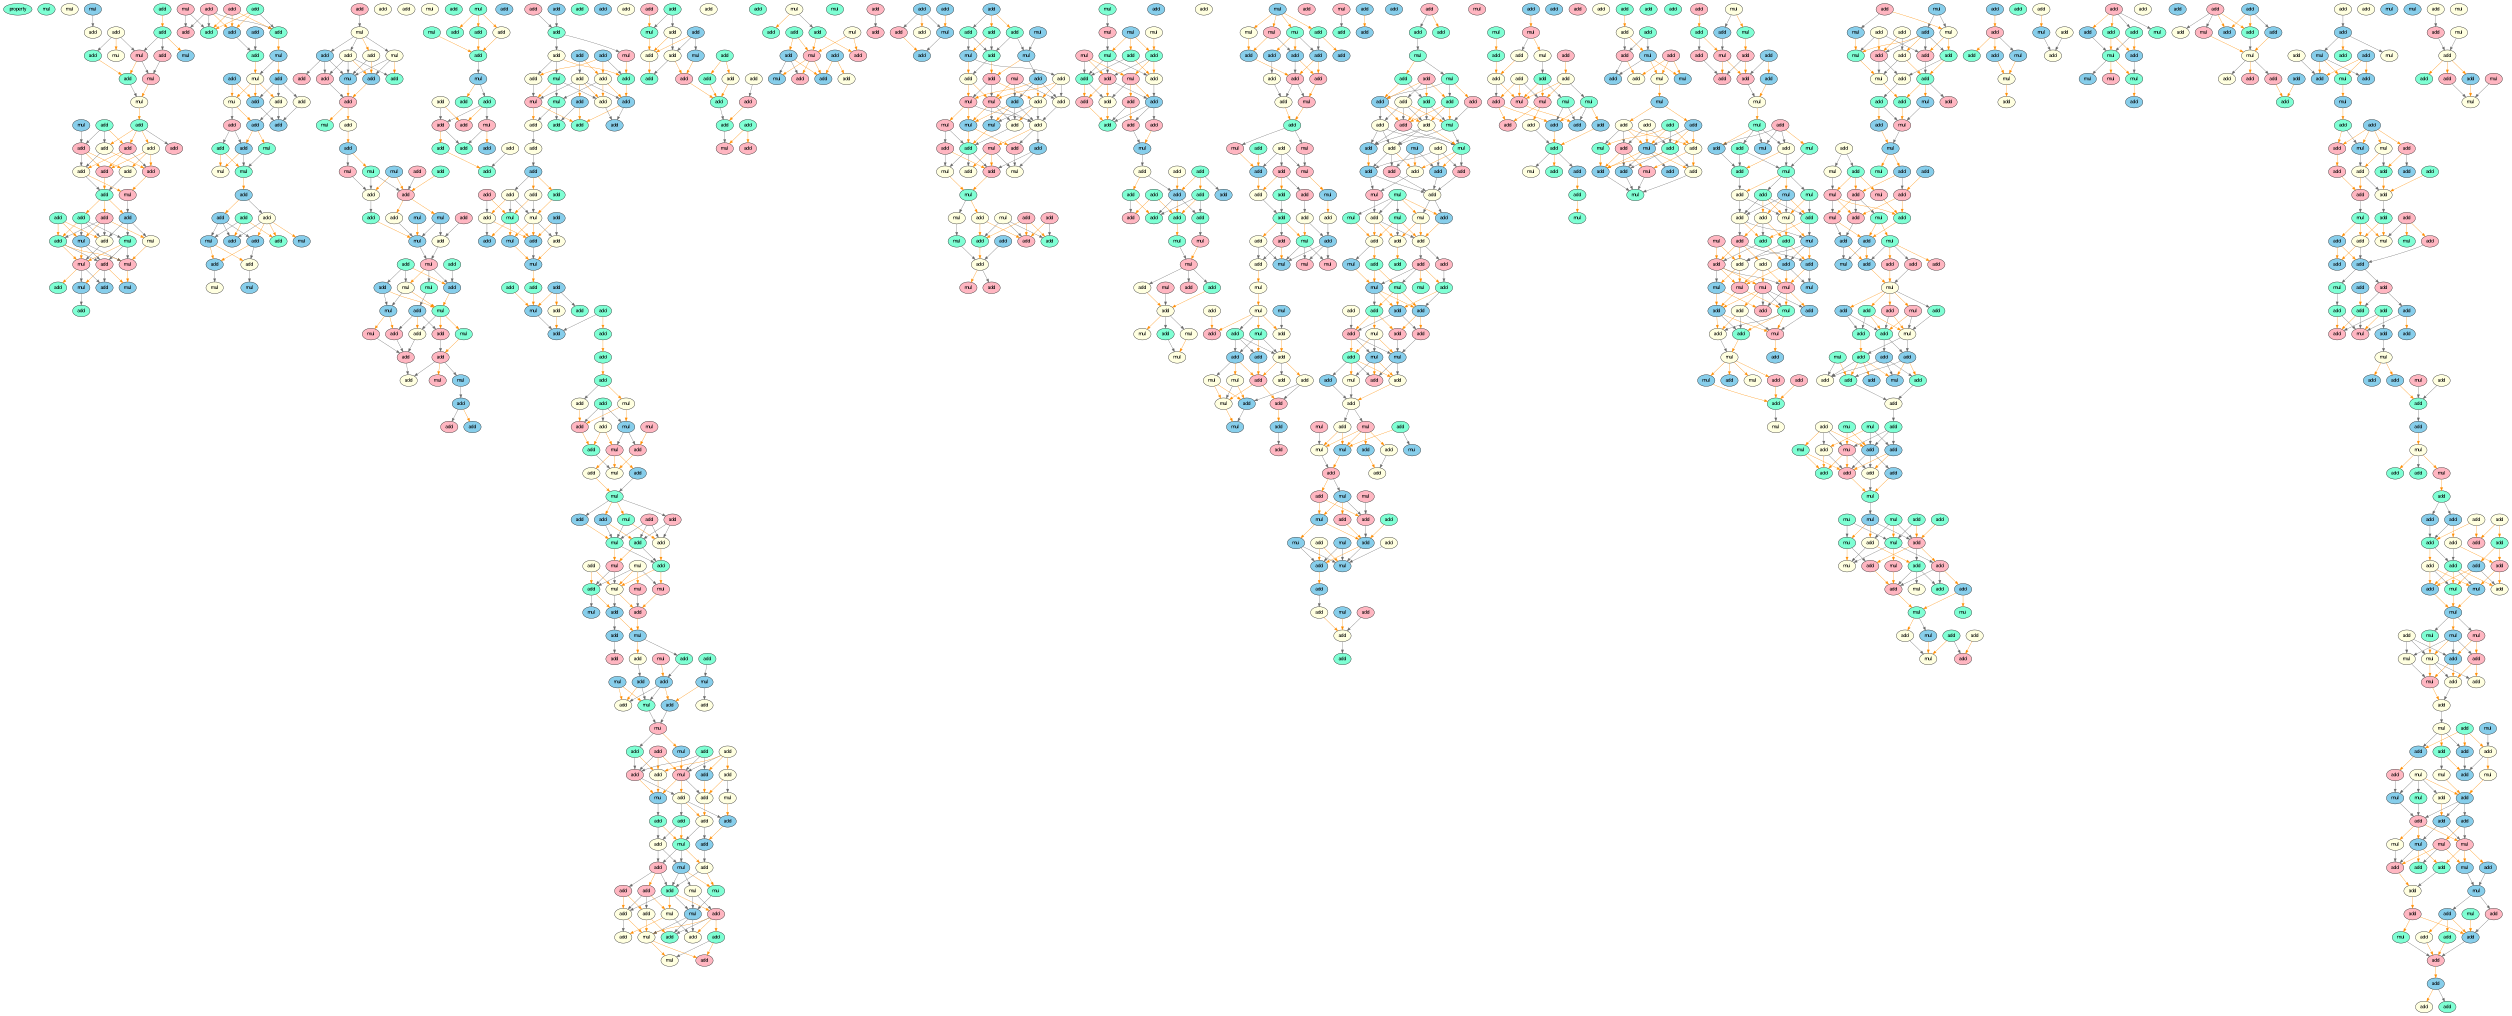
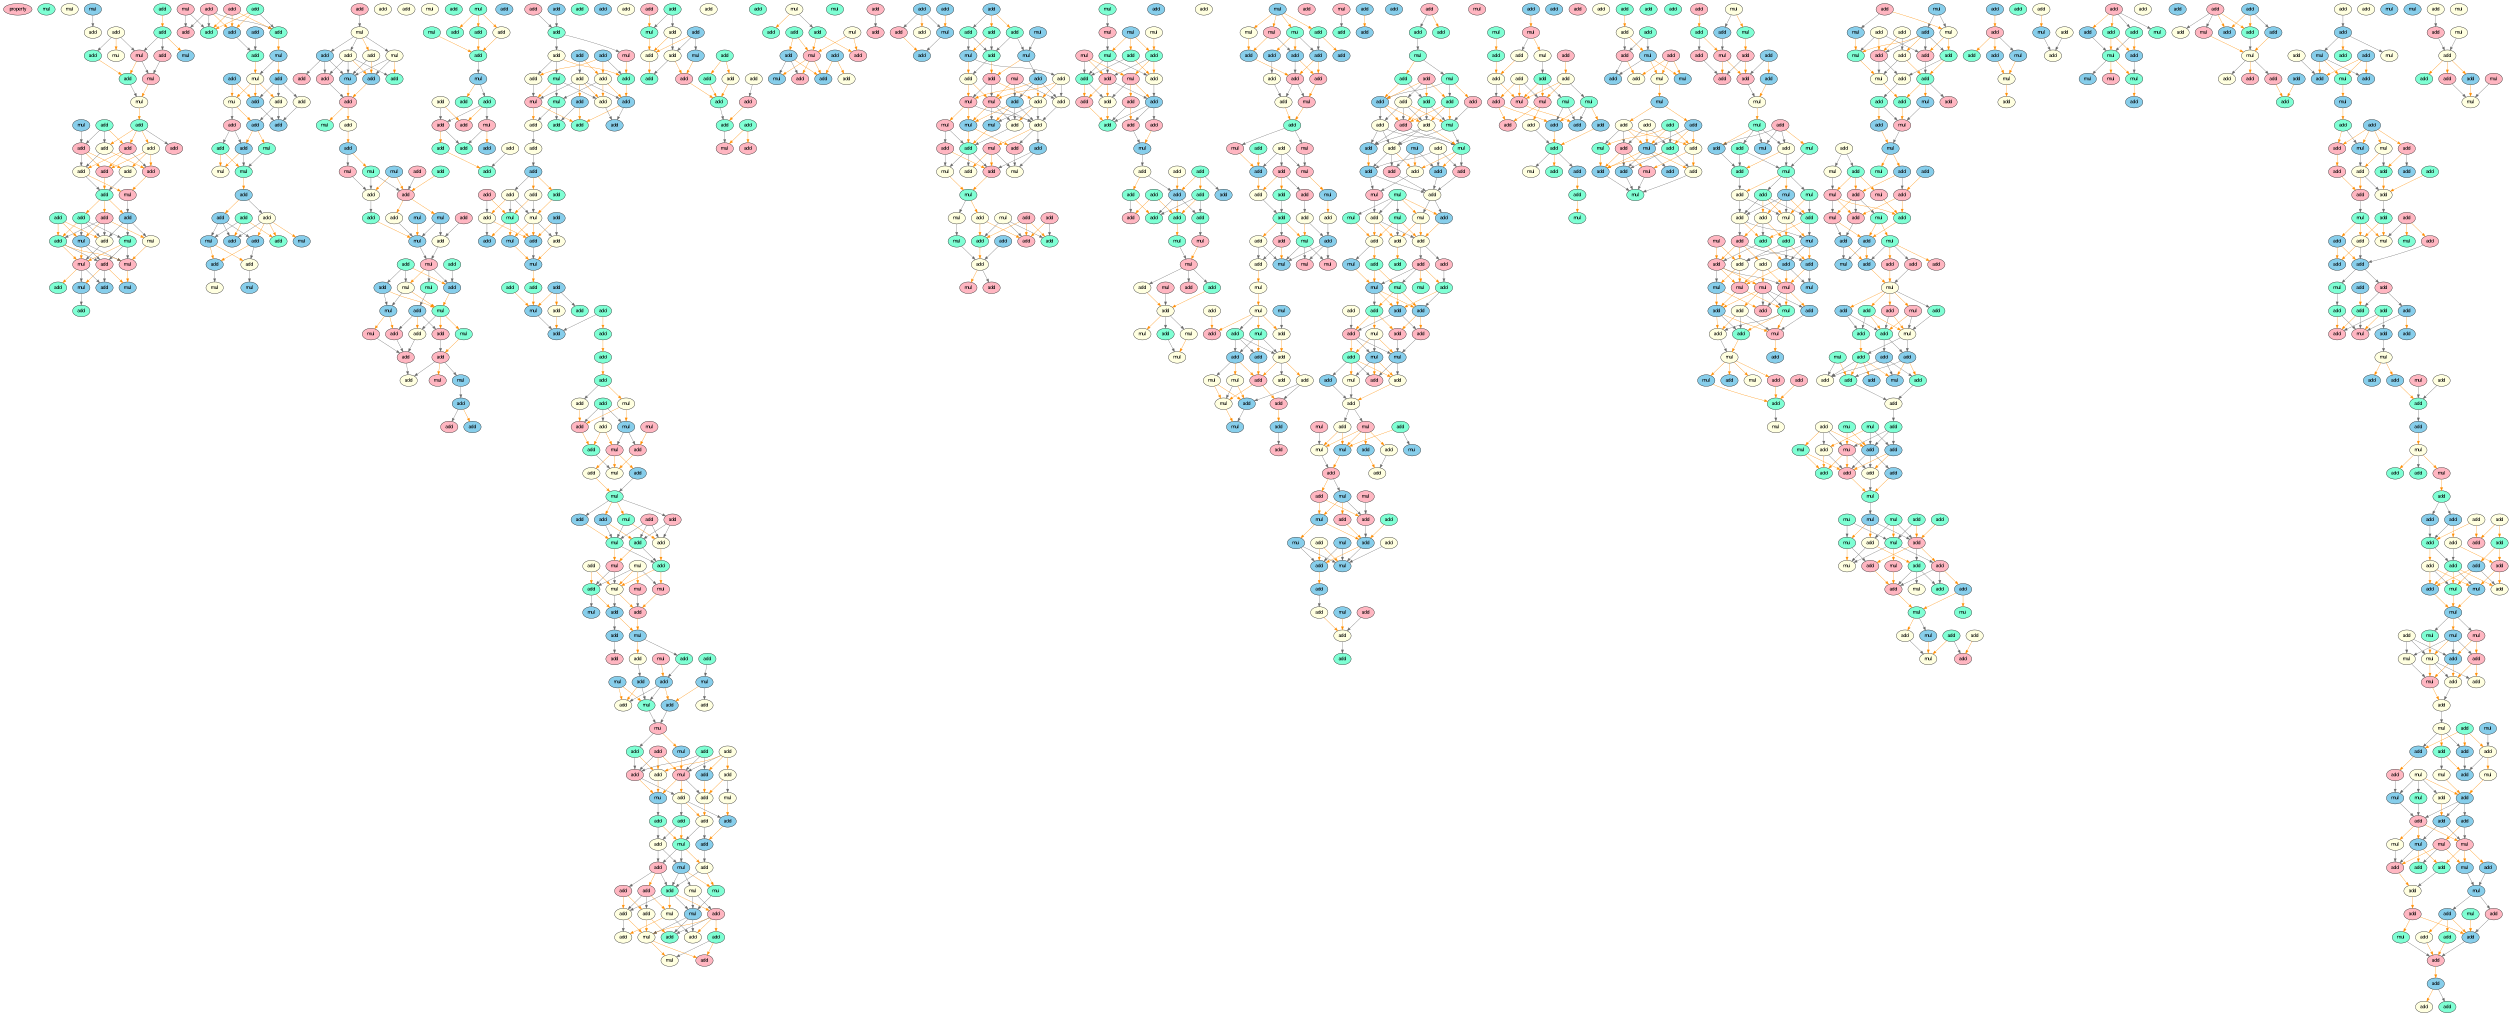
node "property": fillcolor aquamarine -> lightpink
